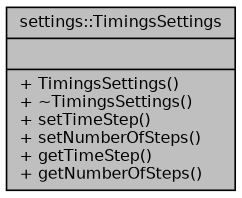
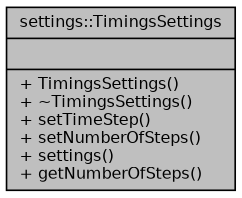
node "settings::TimingsSettings": text "+ getTimeStep()" -> "+ settings()"
